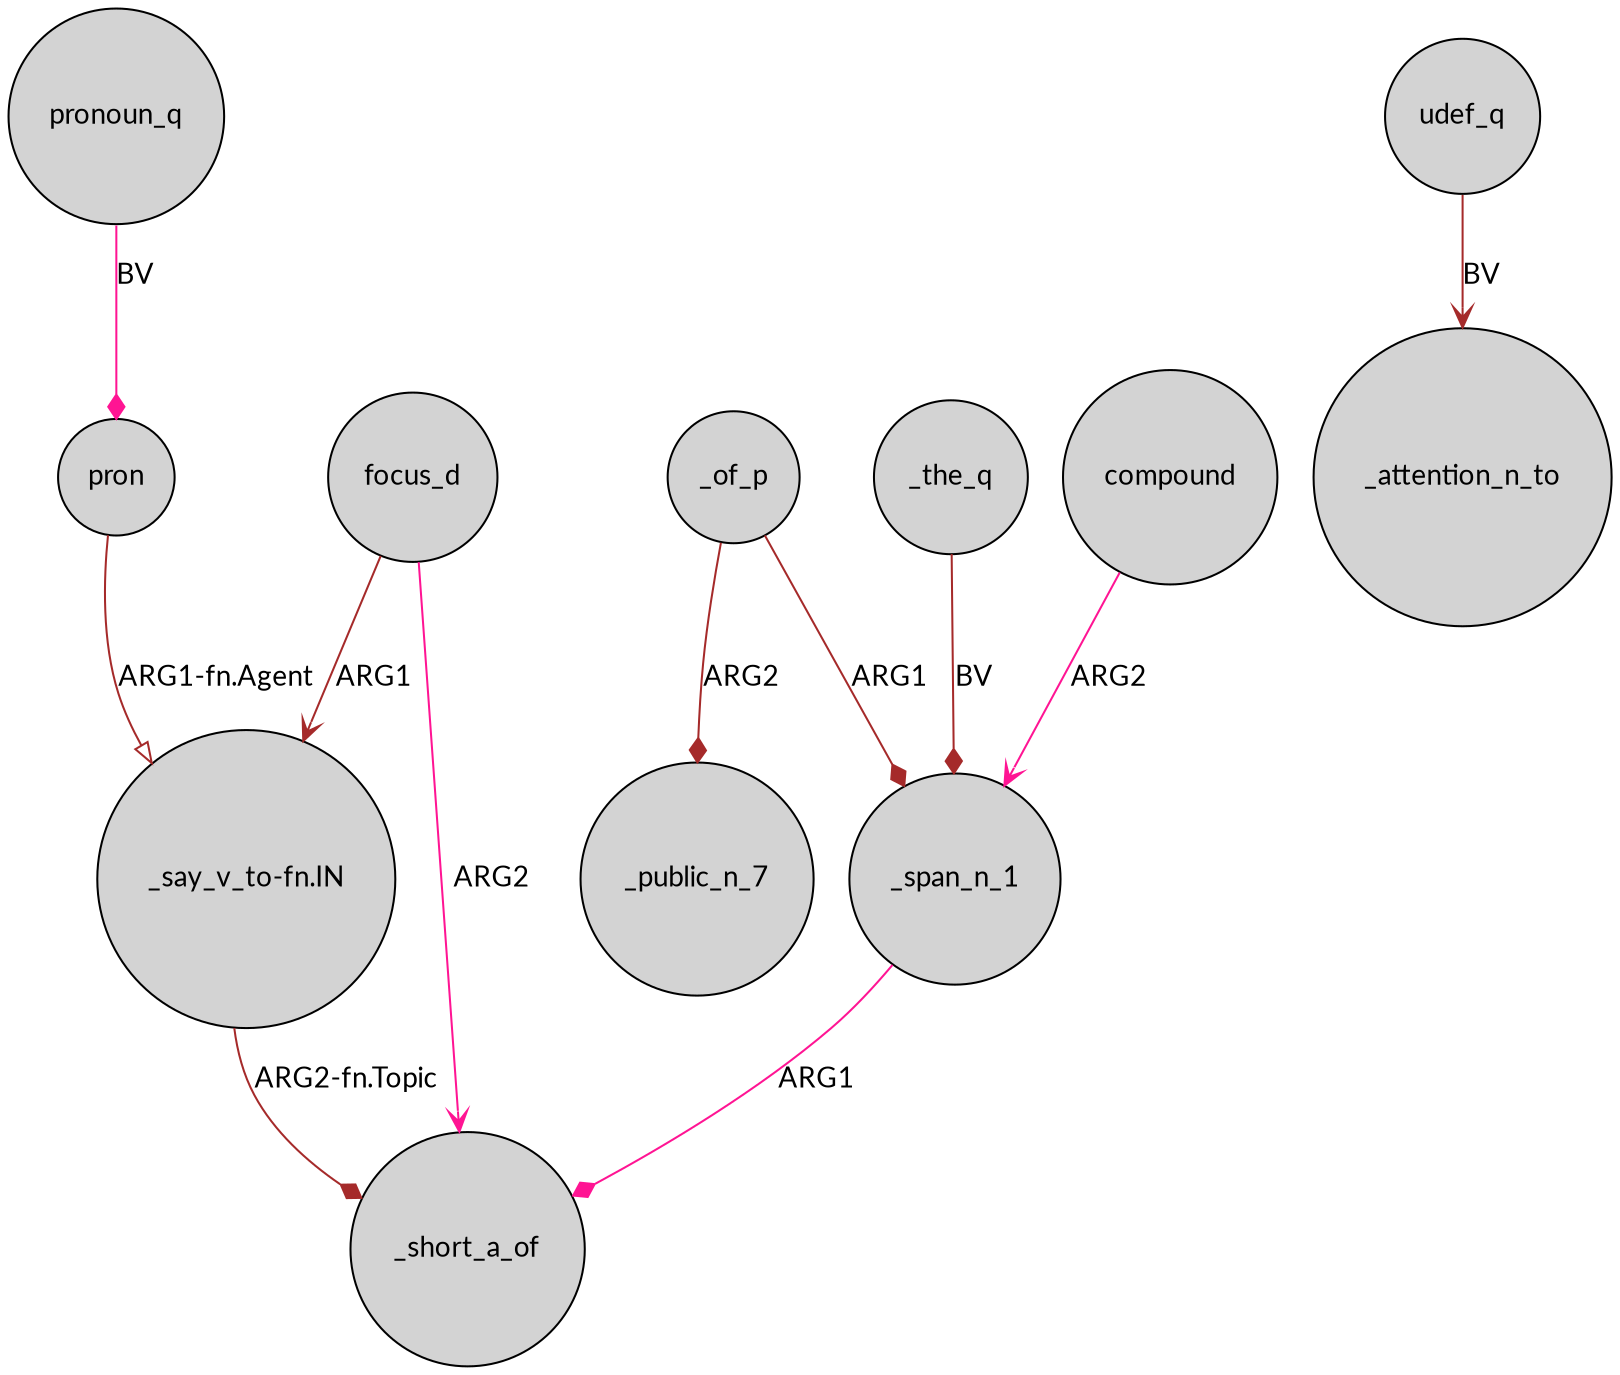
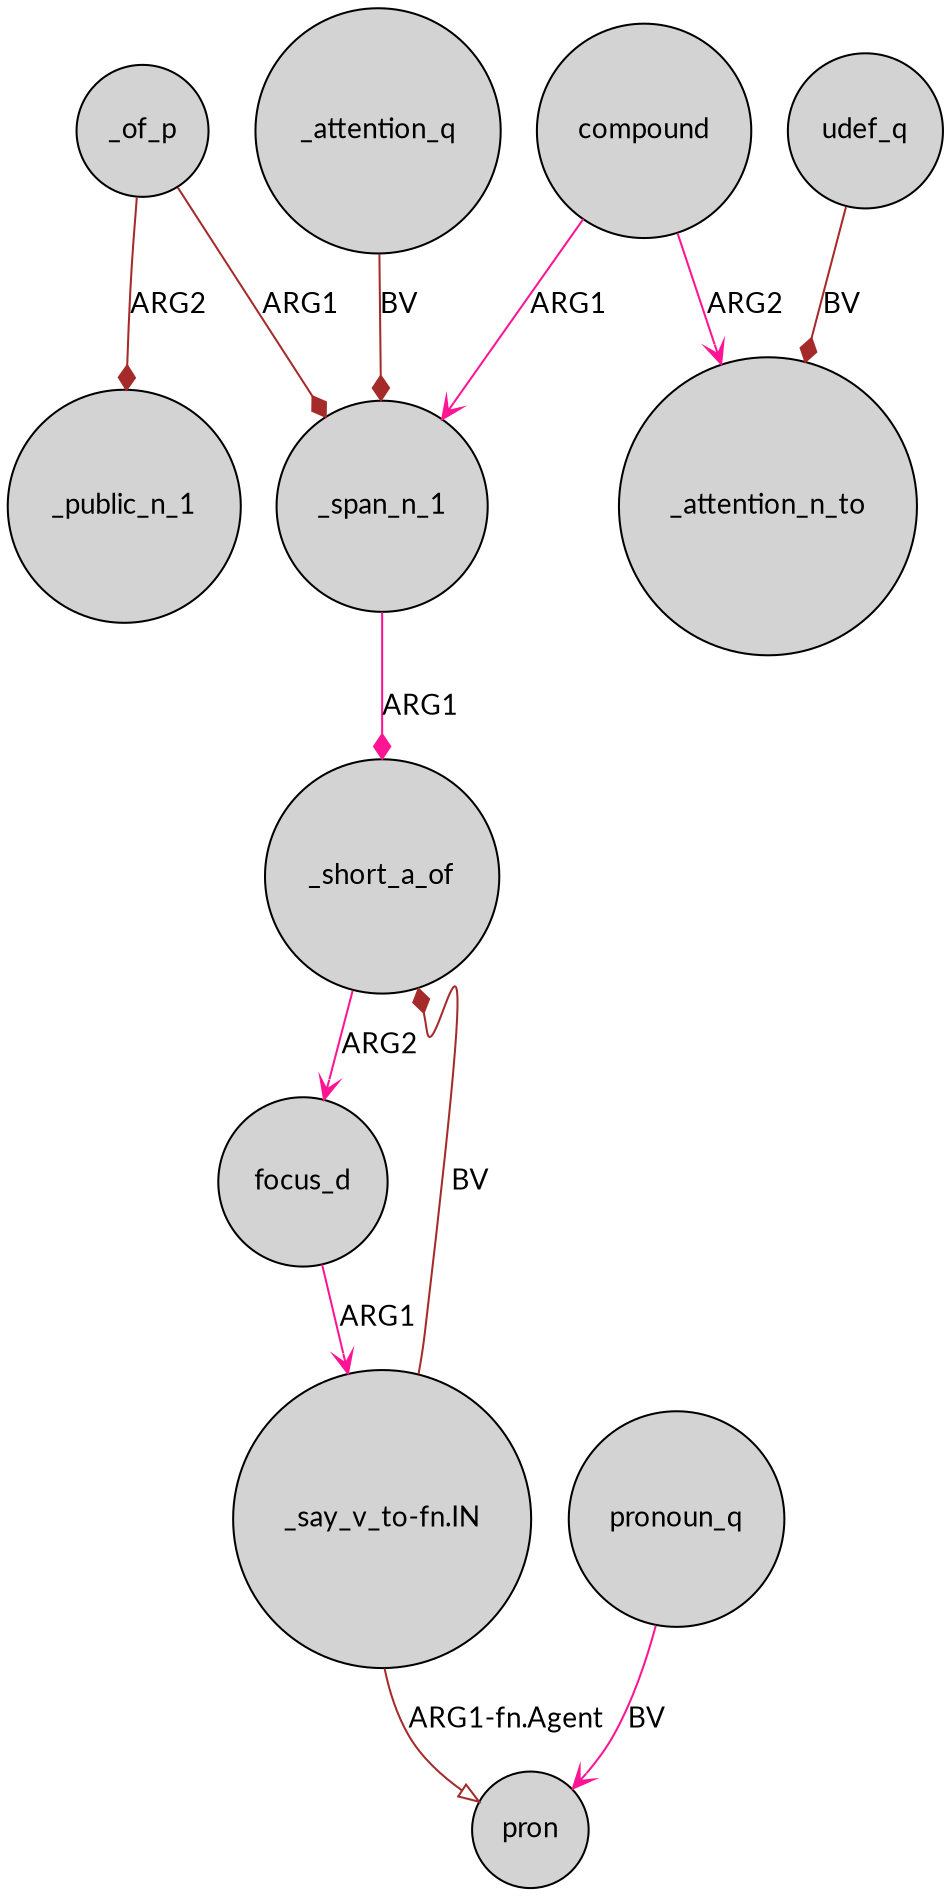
edge "udef_q" -> "_attention_n_to": arrowhead vee -> diamond
edge "compound" -> "_attention_n_to": added, label "ARG2"
edge "pronoun_q" -> "pron": arrowhead diamond -> vee
node "_the_q": label "_the_q" -> "_attention_q"
edge "focus_d" -> "_say_v_to-fn.IN": color brown -> deeppink
edge "pron" -> "_say_v_to-fn.IN": reversed
edge "compound" -> "_span_n_1": label "ARG2" -> "ARG1"
edge "focus_d" -> "_short_a_of": reversed
node "_public_n_7": label "_public_n_7" -> "_public_n_1"
edge "_say_v_to-fn.IN" -> "_short_a_of": label "ARG2-fn.Topic" -> "BV"
